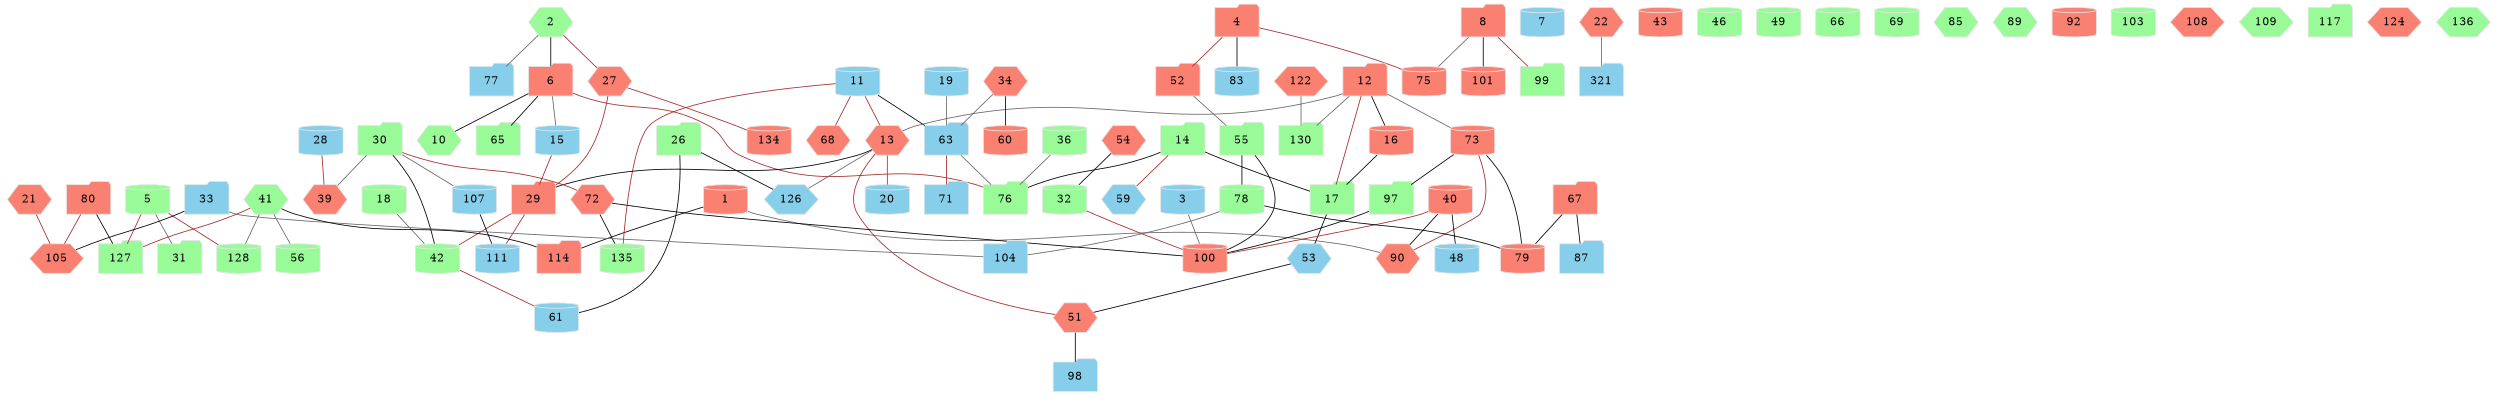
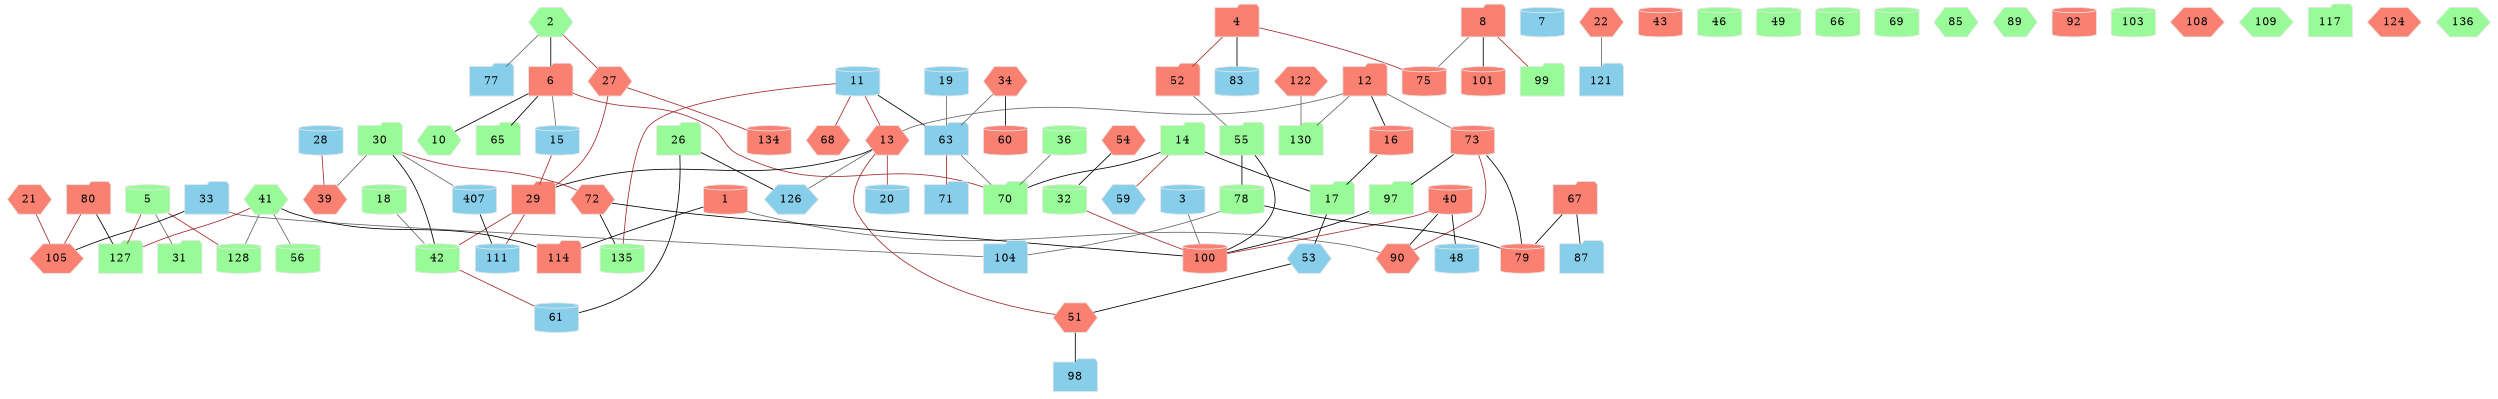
node "321": label "321" -> "121"
edge "12" -- "17": removed
node "107": label "107" -> "407"
node "76": label "76" -> "70"
